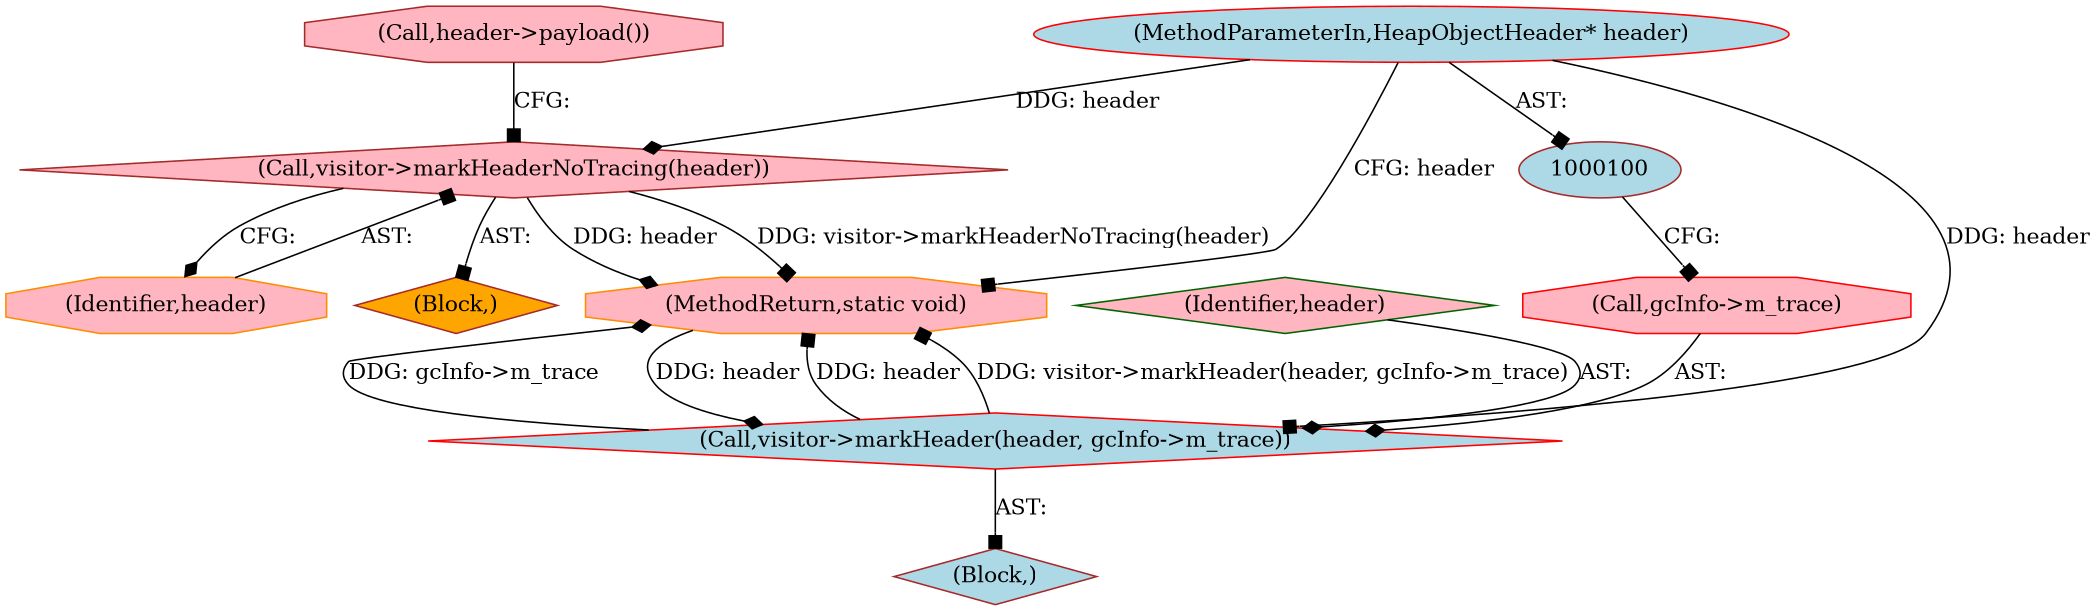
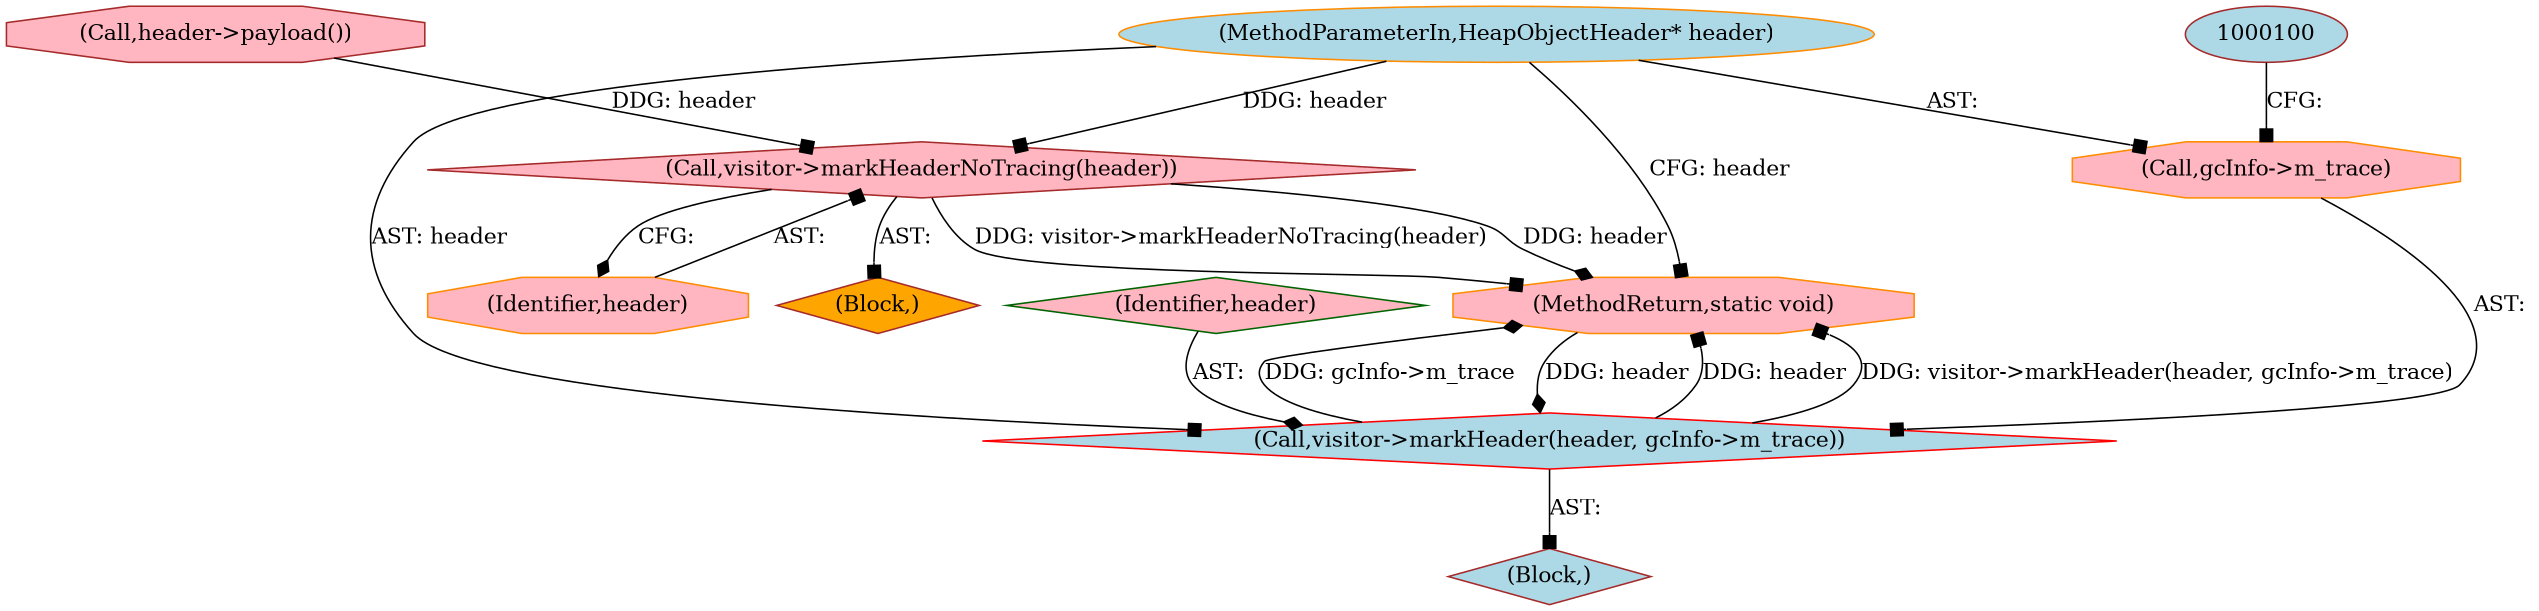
node "(MethodParameterIn,HeapObjectHeader* header)": color red -> darkorange
edge "(MethodParameterIn,HeapObjectHeader* header)" -> "1000100": now "(MethodParameterIn,HeapObjectHeader* header)" -> "(Call,gcInfo->m_trace)"
edge "(Call,header->payload())" -> "(Call,visitor->markHeaderNoTracing(header))": label "CFG: " -> "DDG: header"
edge "(MethodParameterIn,HeapObjectHeader* header)" -> "(Call,visitor->markHeaderNoTracing(header))": arrowhead diamond -> box
edge "(MethodParameterIn,HeapObjectHeader* header)" -> "(Call,visitor->markHeader(header, gcInfo->m_trace))": label "DDG: header" -> "AST: header"
node "(Call,gcInfo->m_trace)": color red -> darkorange
edge "(Call,gcInfo->m_trace)" -> "(Call,visitor->markHeader(header, gcInfo->m_trace))": arrowhead diamond -> box
